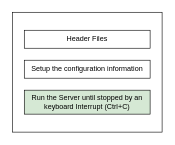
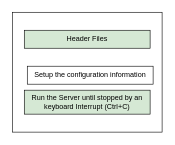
node "Header Files": fillcolor #ffffff -> #d5e8d4
node "Setup the configuration information": moved (87, 69) -> (90, 75)
